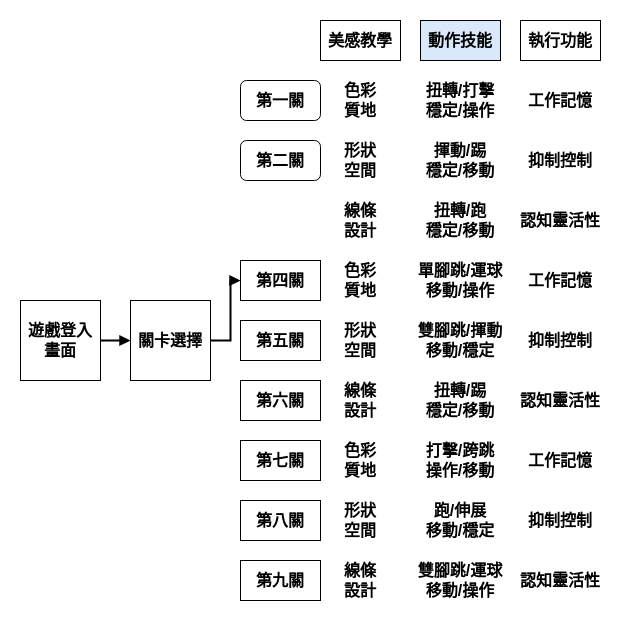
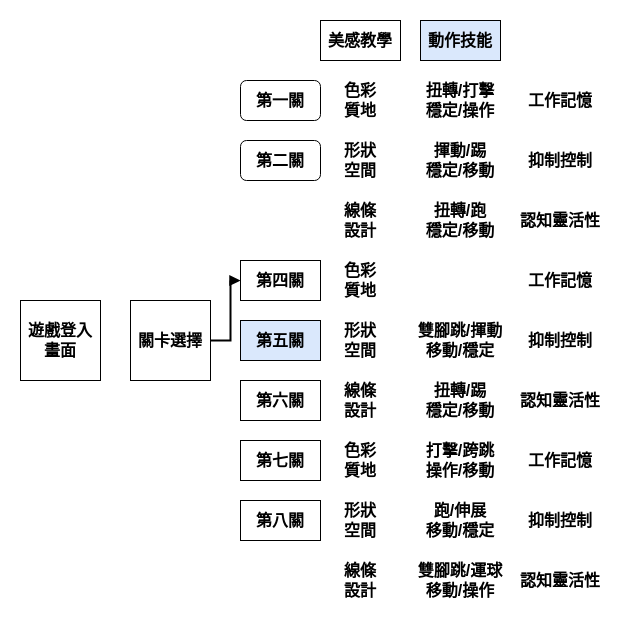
node "執行功能": removed
node "單腳跳/運球 移動/操作": removed
edge "遊戲登入畫面" -> "關卡選擇": removed
node "第五關": fillcolor #ffffff -> #dae8fc
node "第九關": removed
